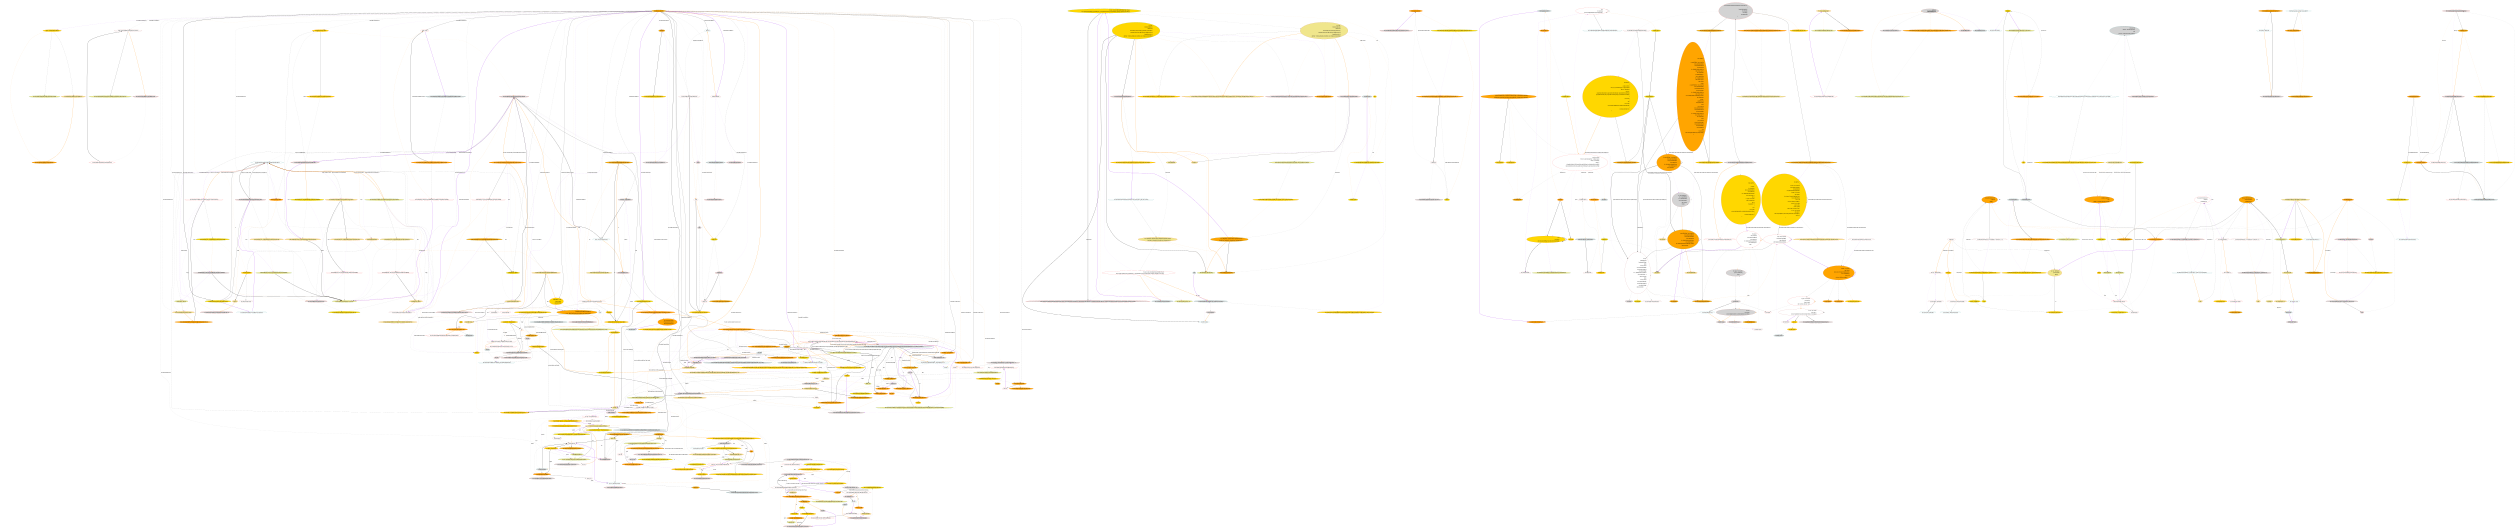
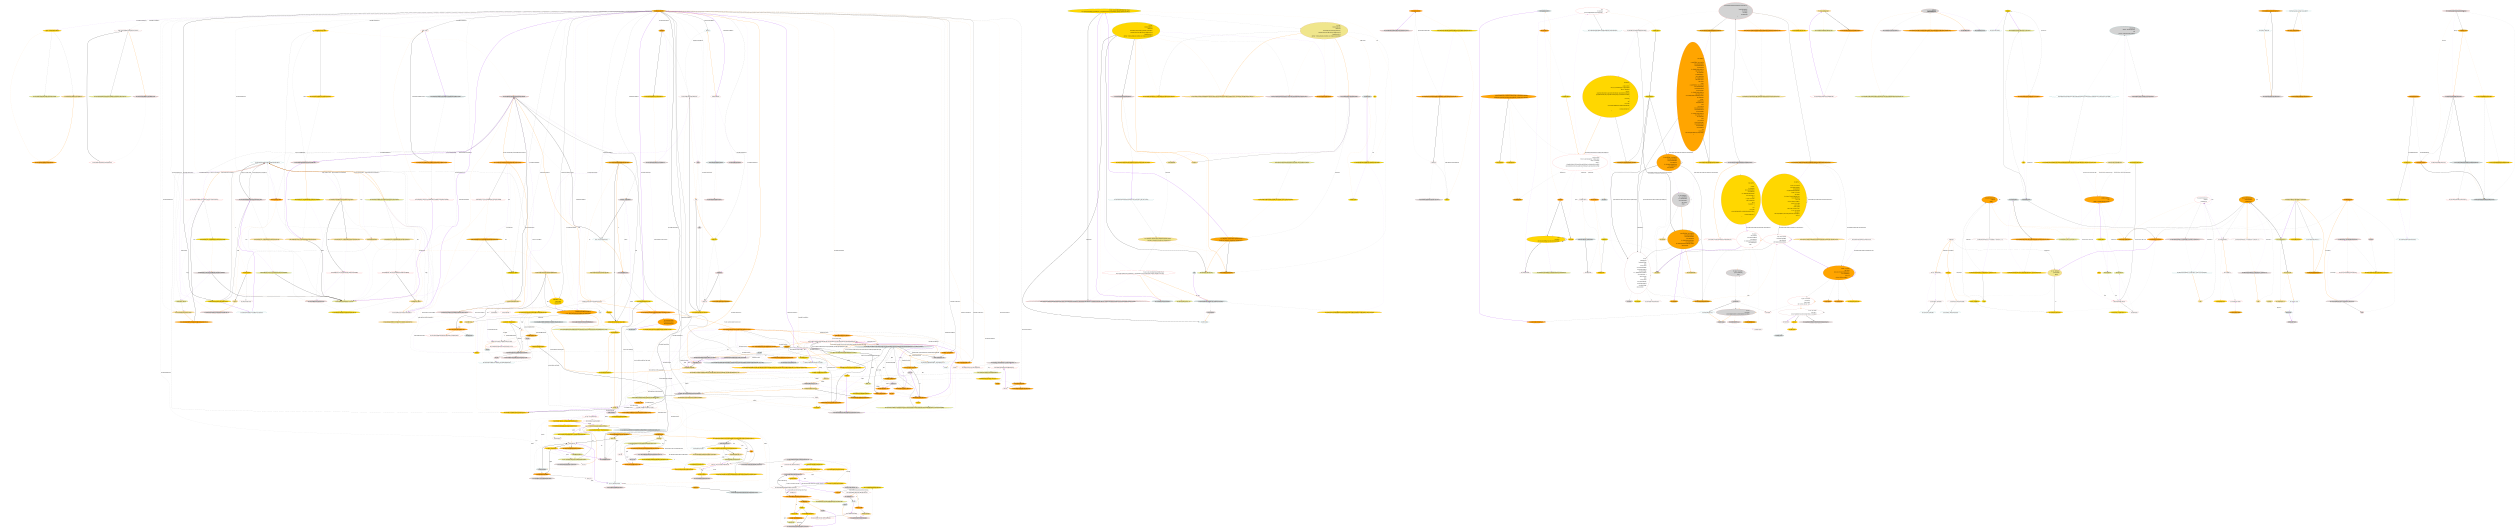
node "concreteType = null": fillcolor khaki -> white
